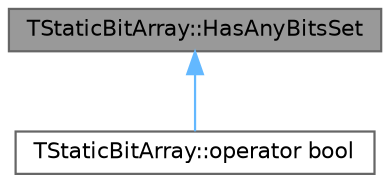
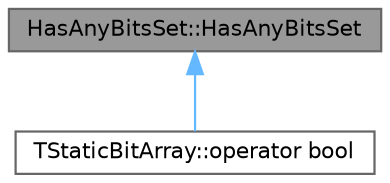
node "TStaticBitArray::HasAnyBitsSet": label "TStaticBitArray::HasAnyBitsSet" -> "HasAnyBitsSet::HasAnyBitsSet"
